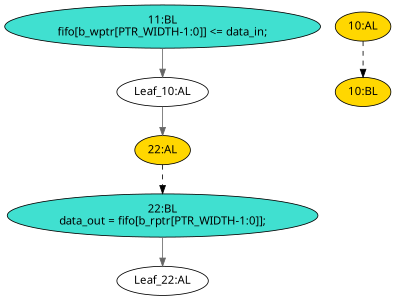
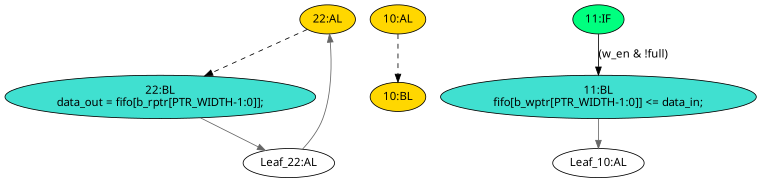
node "11:IF": added
edge "Leaf_10:AL" -> "22:AL": now "Leaf_22:AL" -> "22:AL"
